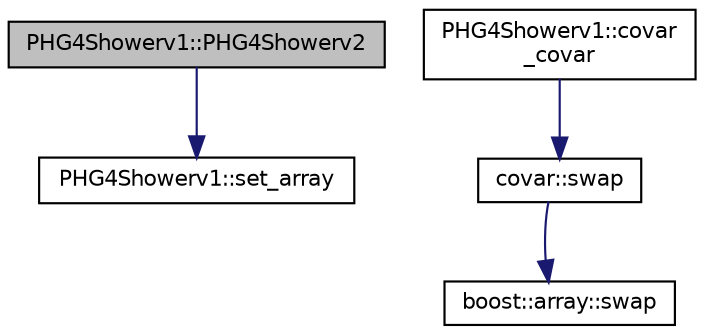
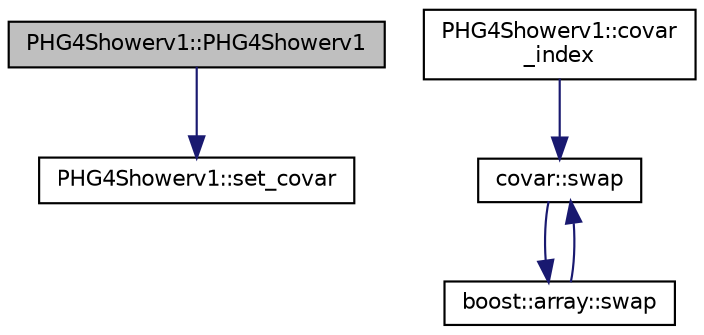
node "PHG4Showerv1::PHG4Showerv2": label "PHG4Showerv1::PHG4Showerv2" -> "PHG4Showerv1::PHG4Showerv1"
node "PHG4Showerv1::covar _covar": label "PHG4Showerv1::covar _covar" -> "PHG4Showerv1::covar _index"
node "PHG4Showerv1::set_array": label "PHG4Showerv1::set_array" -> "PHG4Showerv1::set_covar"
edge "boost::array::swap" -> "covar::swap": added
